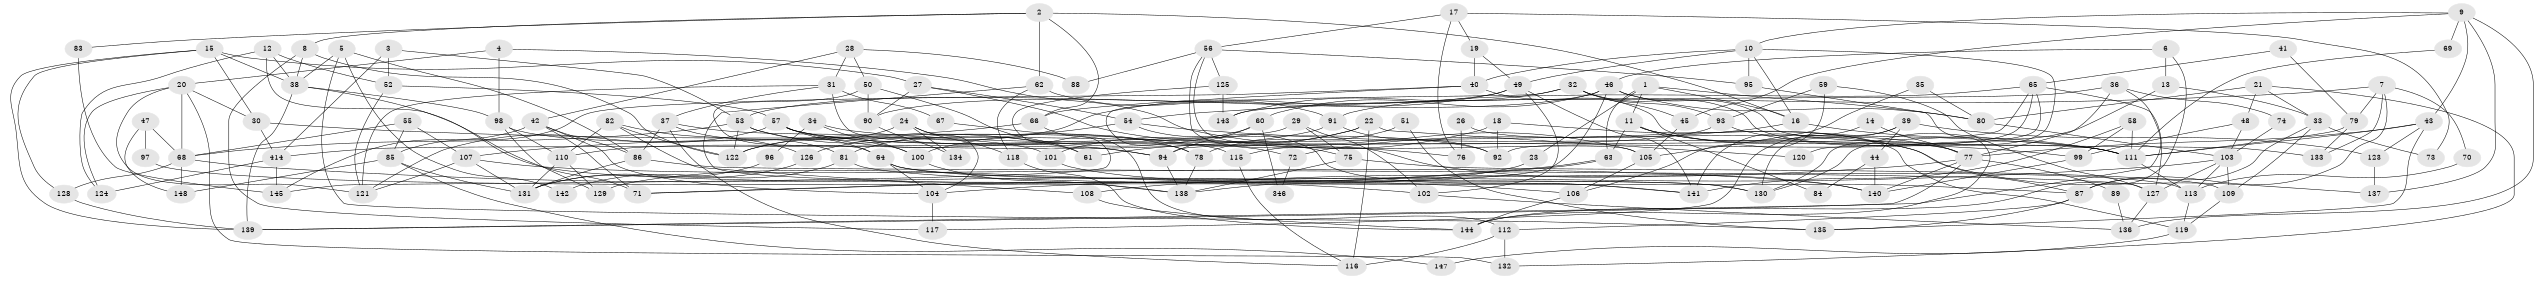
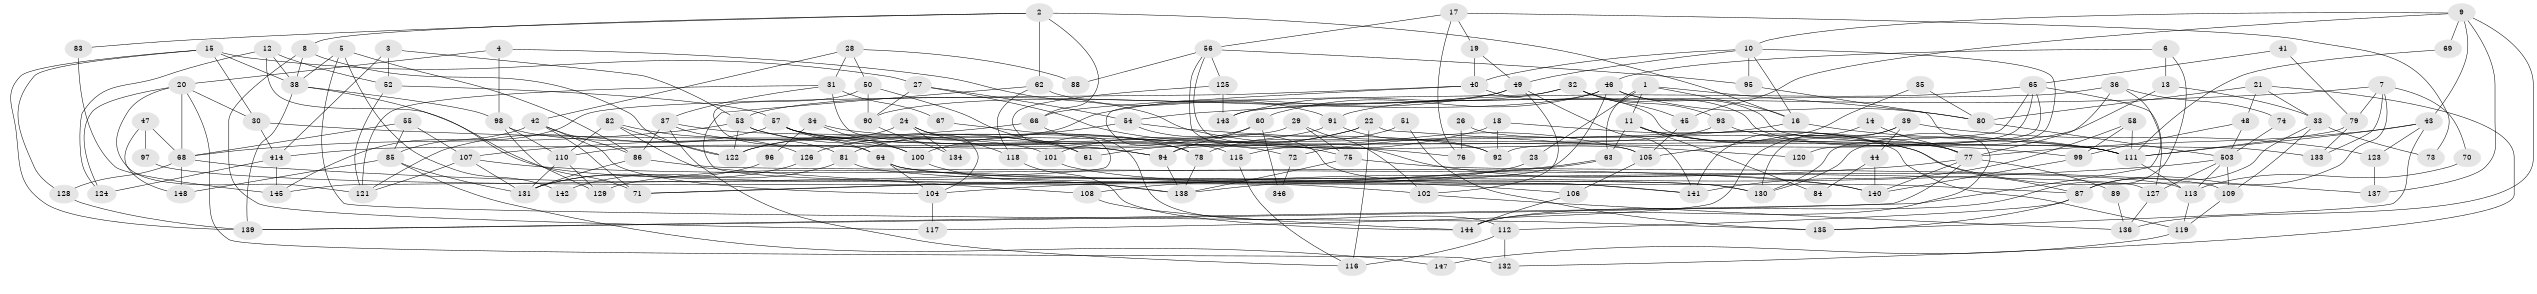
node "59": removed
node "103": label "103" -> "503"
